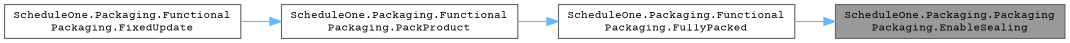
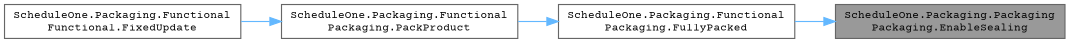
node "ScheduleOne.Packaging.Functional Packaging.FixedUpdate": label "ScheduleOne.Packaging.Functional Packaging.FixedUpdate" -> "ScheduleOne.Packaging.Functional Functional.FixedUpdate"
